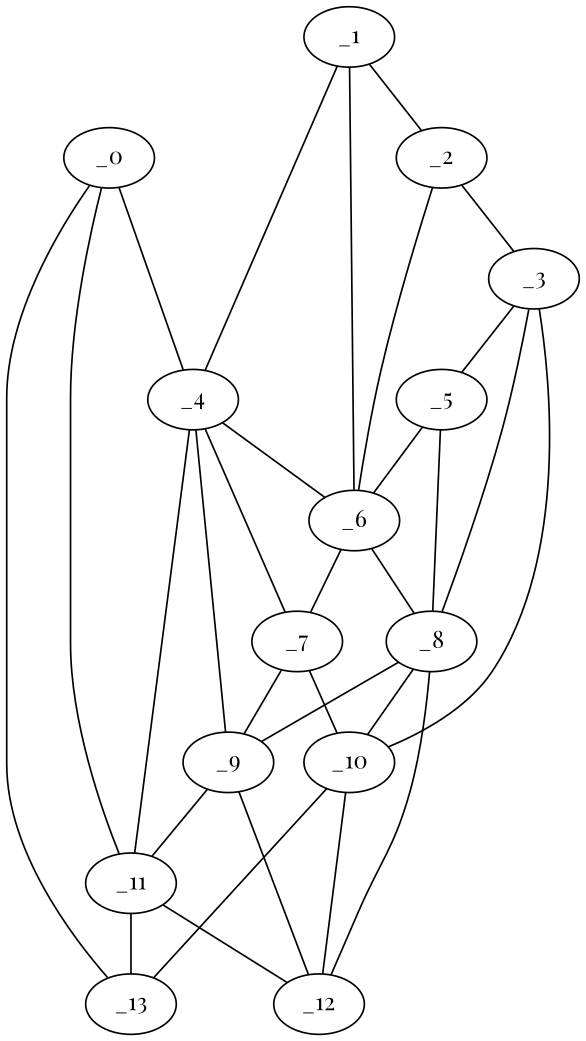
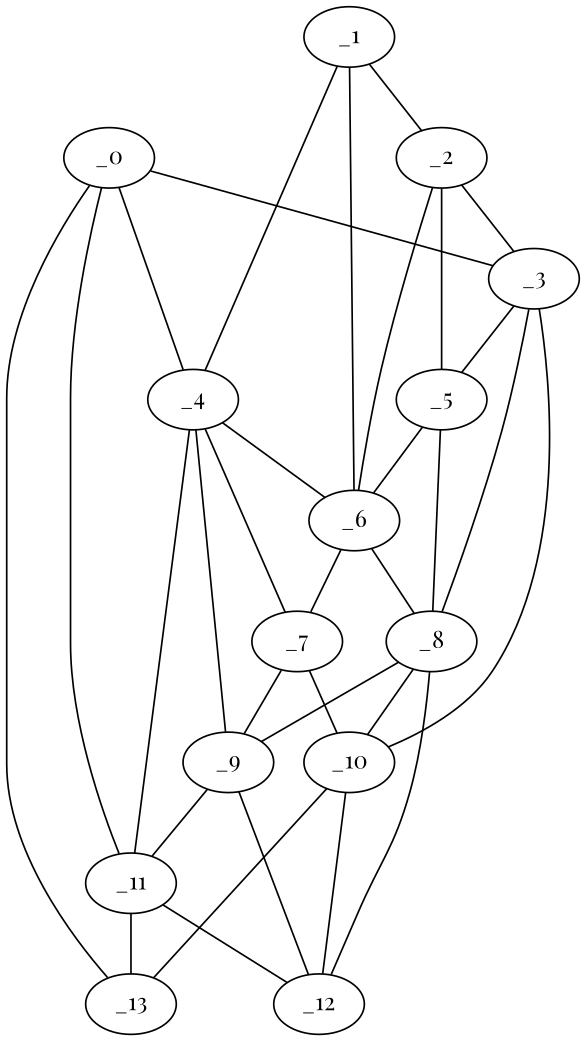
edge "_0" -- "_3": added
edge "_2" -- "_5": added
